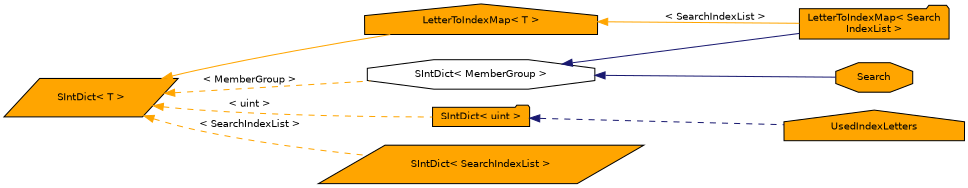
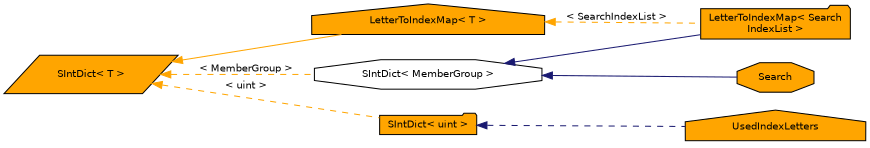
edge "LetterToIndexMap< Search IndexList >" -> "LetterToIndexMap< T >": style solid -> dashed
node "SIntDict< SearchIndexList >": removed
